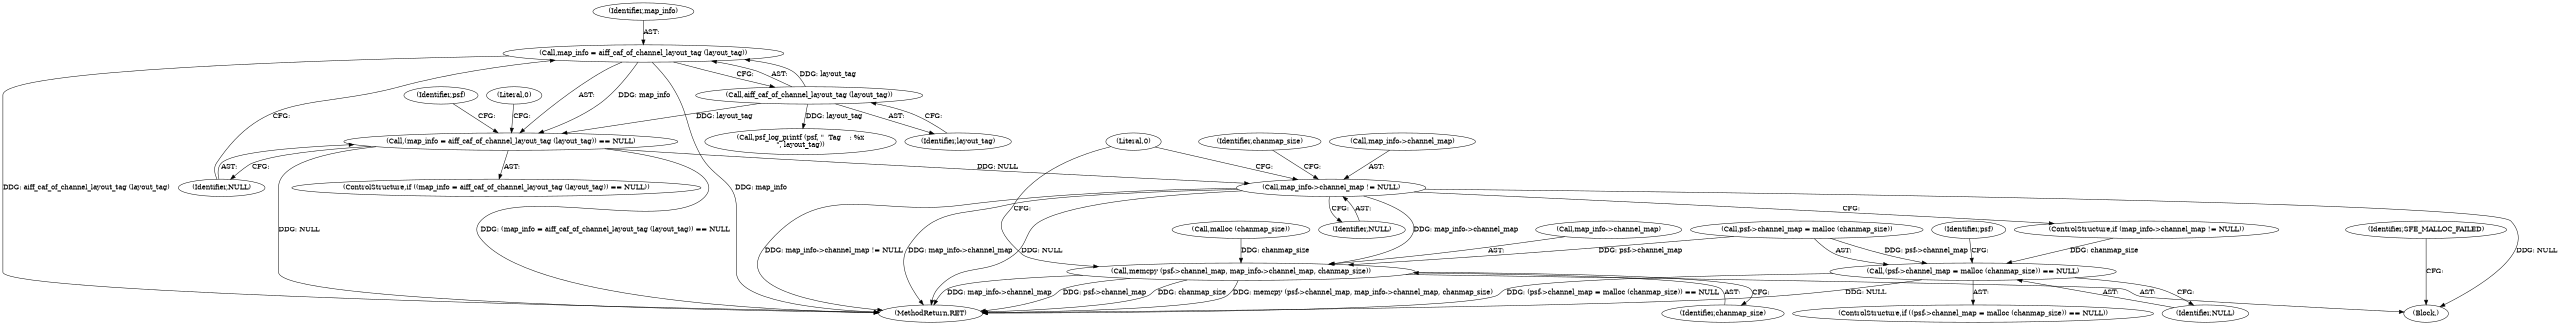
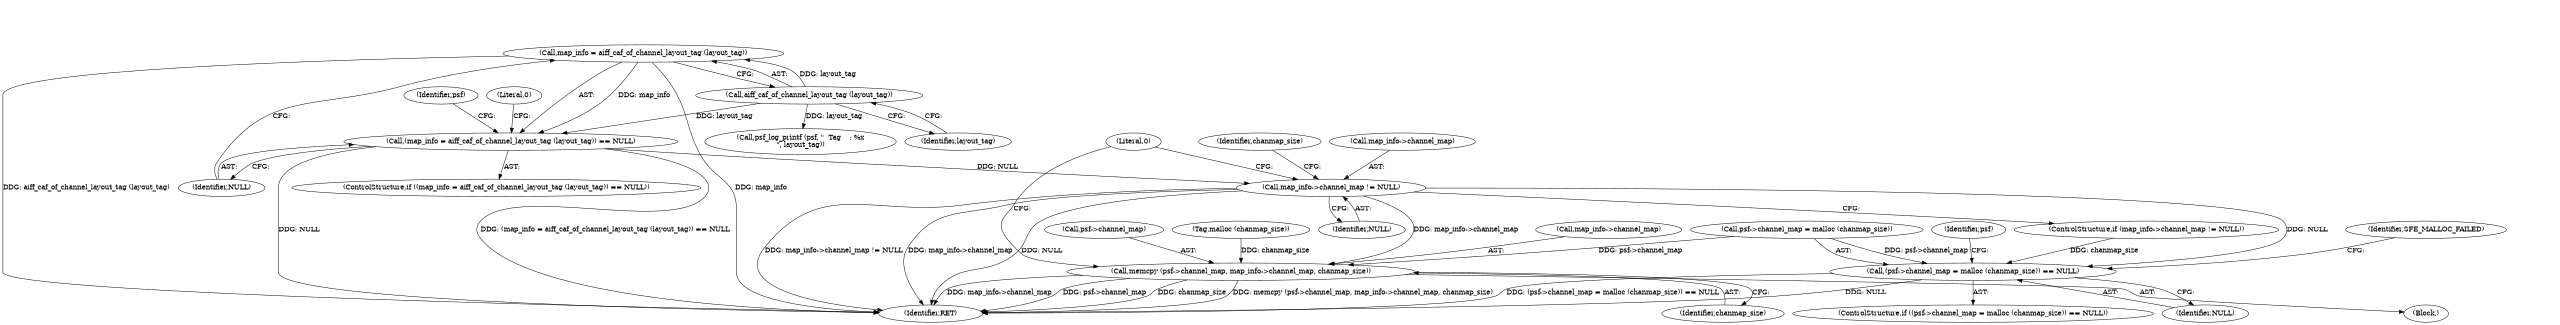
node "(Identifier,map_info)": removed
edge "(Call,aiff_caf_of_channel_layout_tag (layout_tag))" -> "(Identifier,layout_tag)": label "AST: " -> "CFG: "
edge "(Call,map_info->channel_map != NULL)" -> "(Block,)": now "(Call,map_info->channel_map != NULL)" -> "(Call,(psf->channel_map = malloc (chanmap_size)) == NULL)"
node "(Call,psf->channel_map)": added
node "(Call,malloc (chanmap_size))": label "(Call,malloc (chanmap_size))" -> "(Tag,malloc (chanmap_size))"
edge "(Identifier,SFE_MALLOC_FAILED)" -> "(Block,)": now "(Identifier,SFE_MALLOC_FAILED)" -> "(Call,(psf->channel_map = malloc (chanmap_size)) == NULL)"
node "(MethodReturn,RET)": label "(MethodReturn,RET)" -> "(Identifier,RET)"
